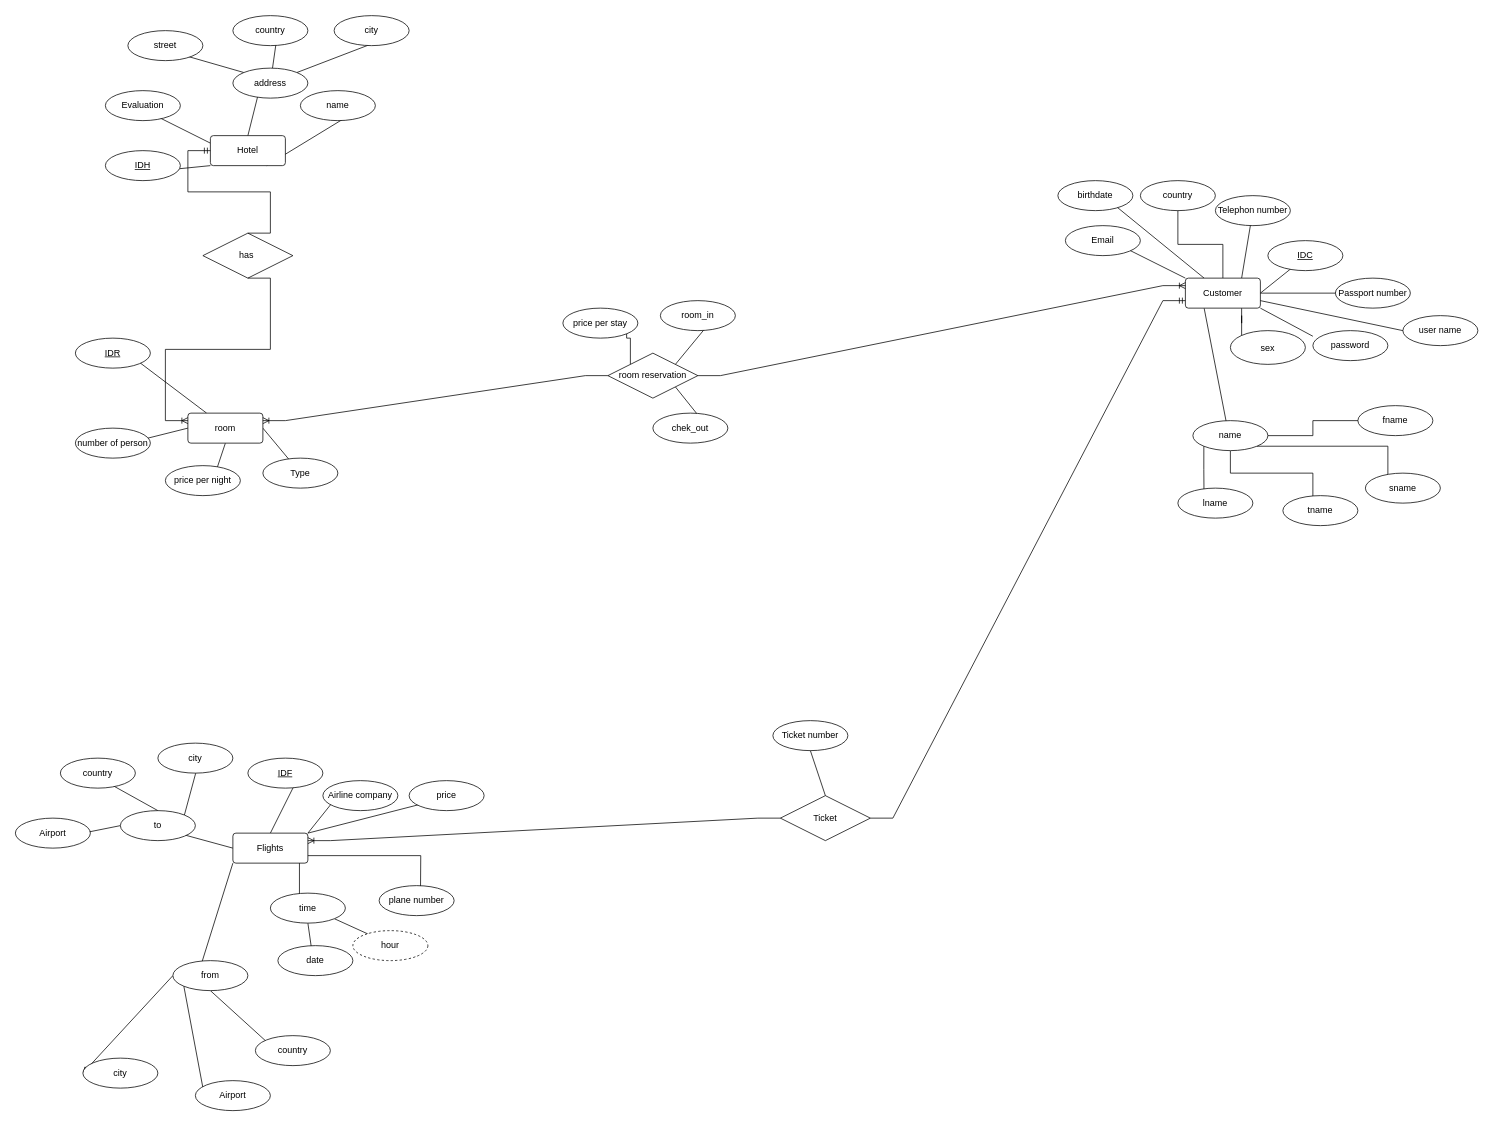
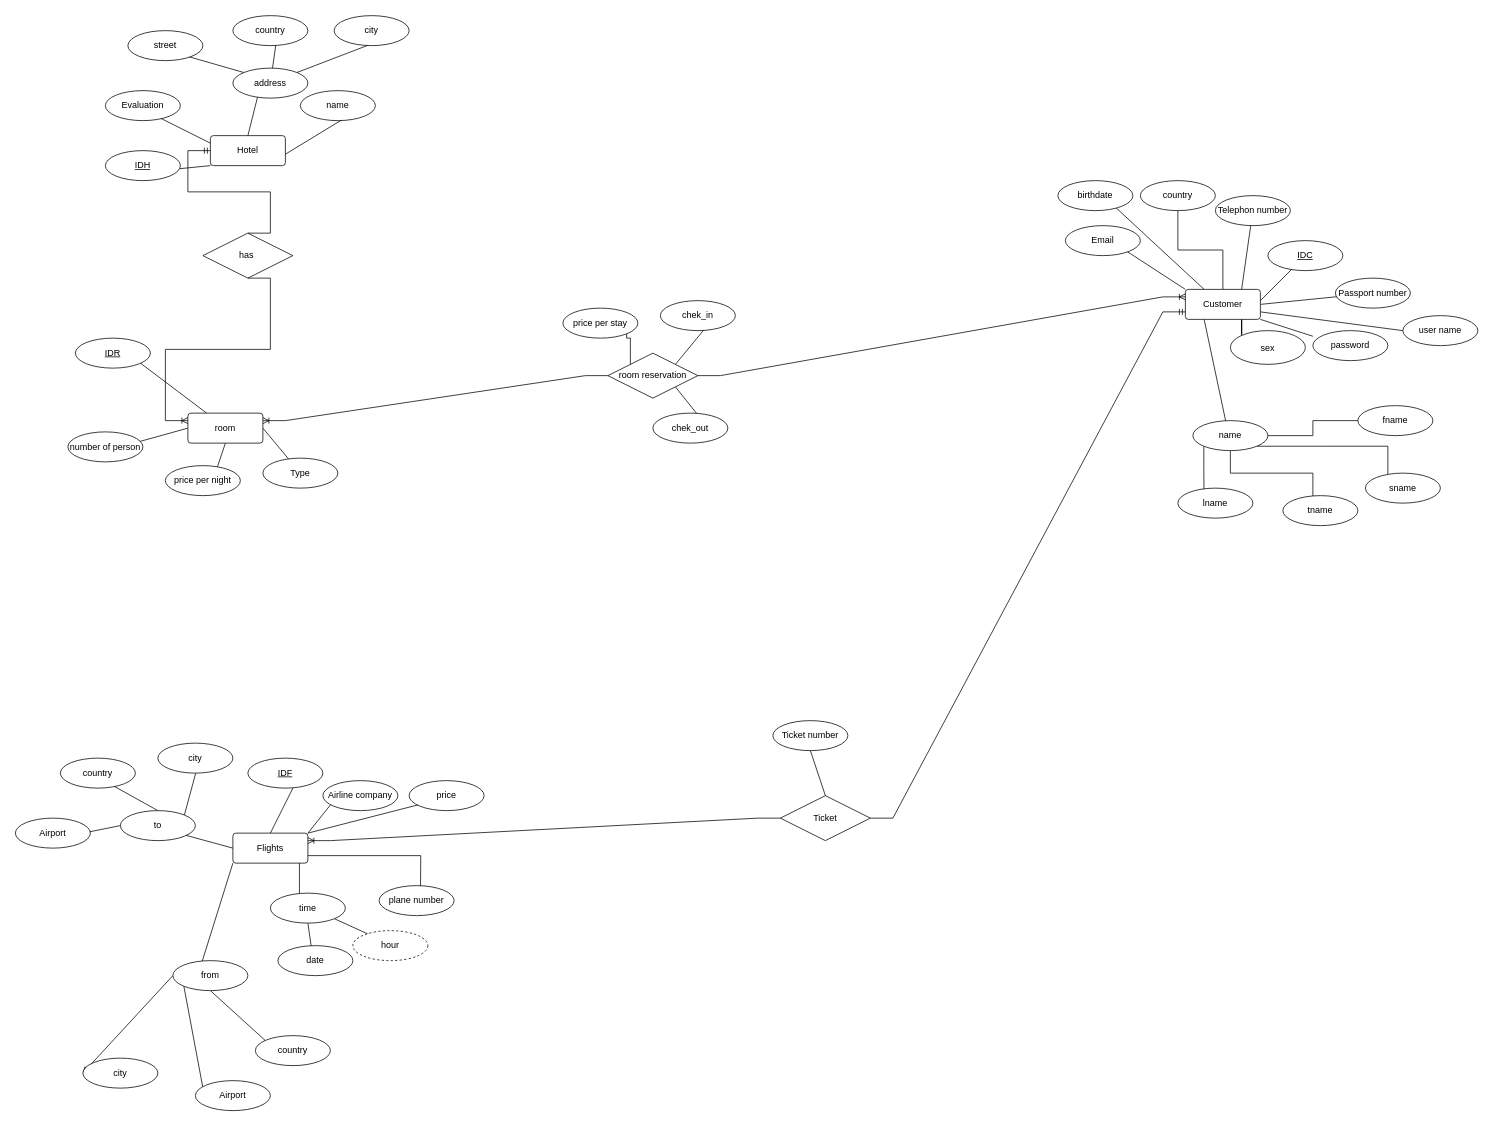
node "Customer": moved (1223, 293) -> (1223, 304)
node "room_in": label "room_in" -> "chek_in"
node "number of person": moved (113, 443) -> (105, 447)
